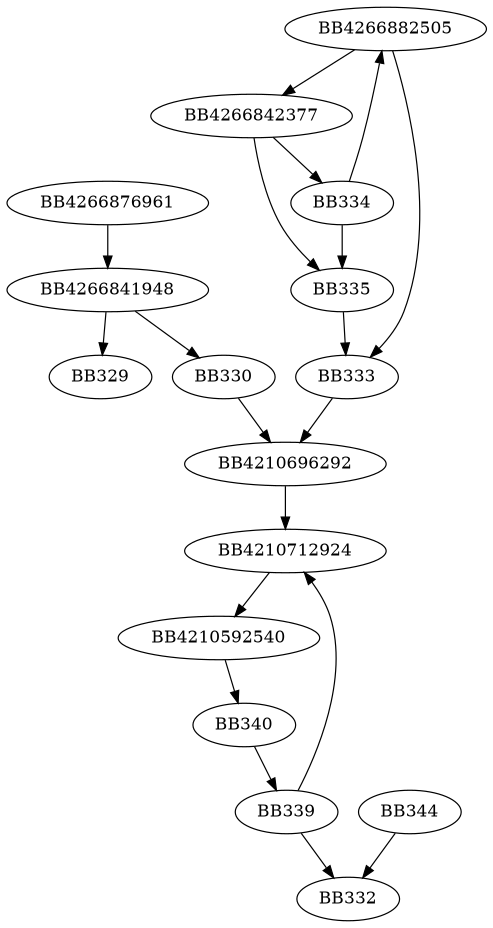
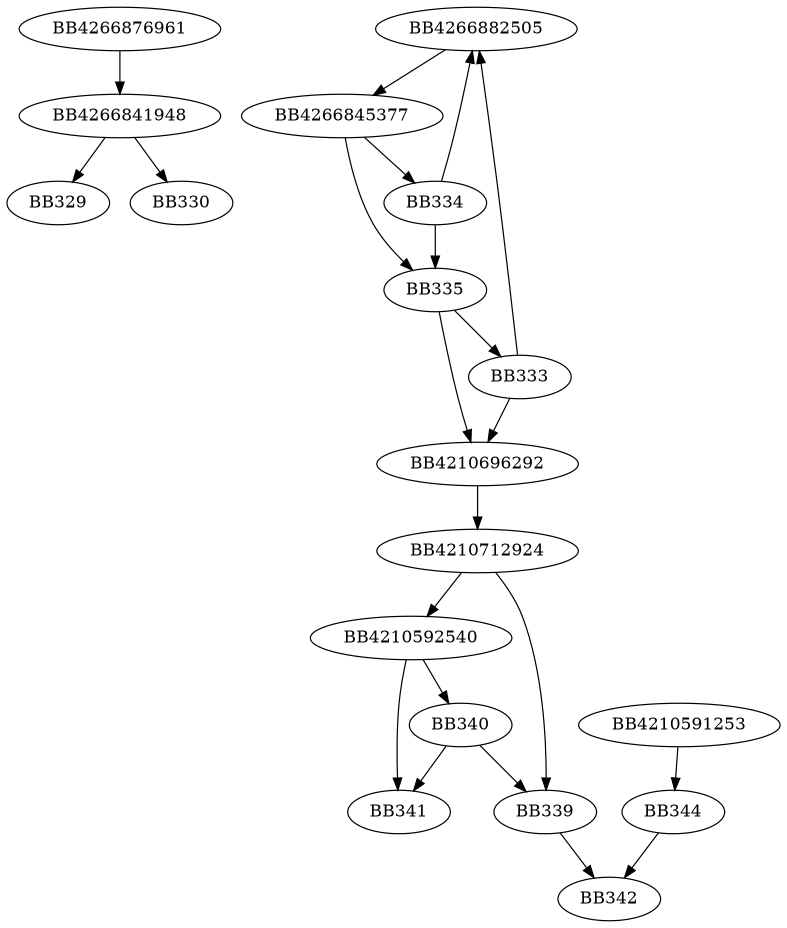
node "BB4266842377": label "BB4266842377" -> "BB4266845377"
edge "BB4266882505" -> "BB333": reversed
edge "BB330" -> "BB4210696292": now "BB335" -> "BB4210696292"
edge "BB339" -> "BB4210712924": reversed
node "BB4210591253": added
node "BB341": added
node "BB332": label "BB332" -> "BB342"
